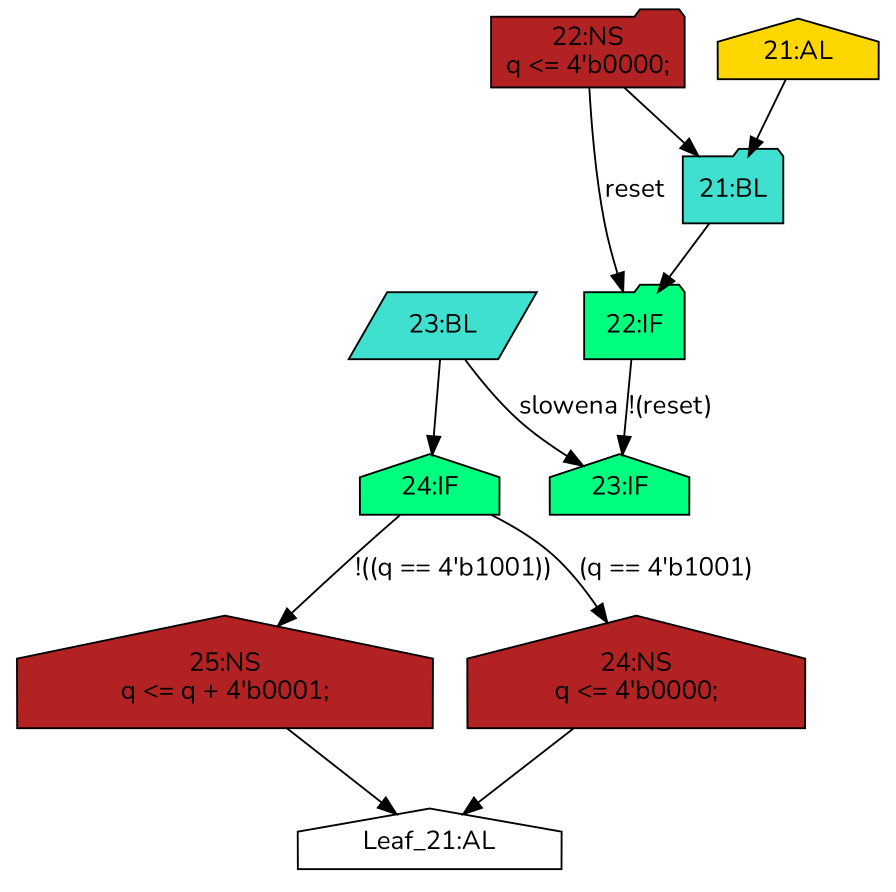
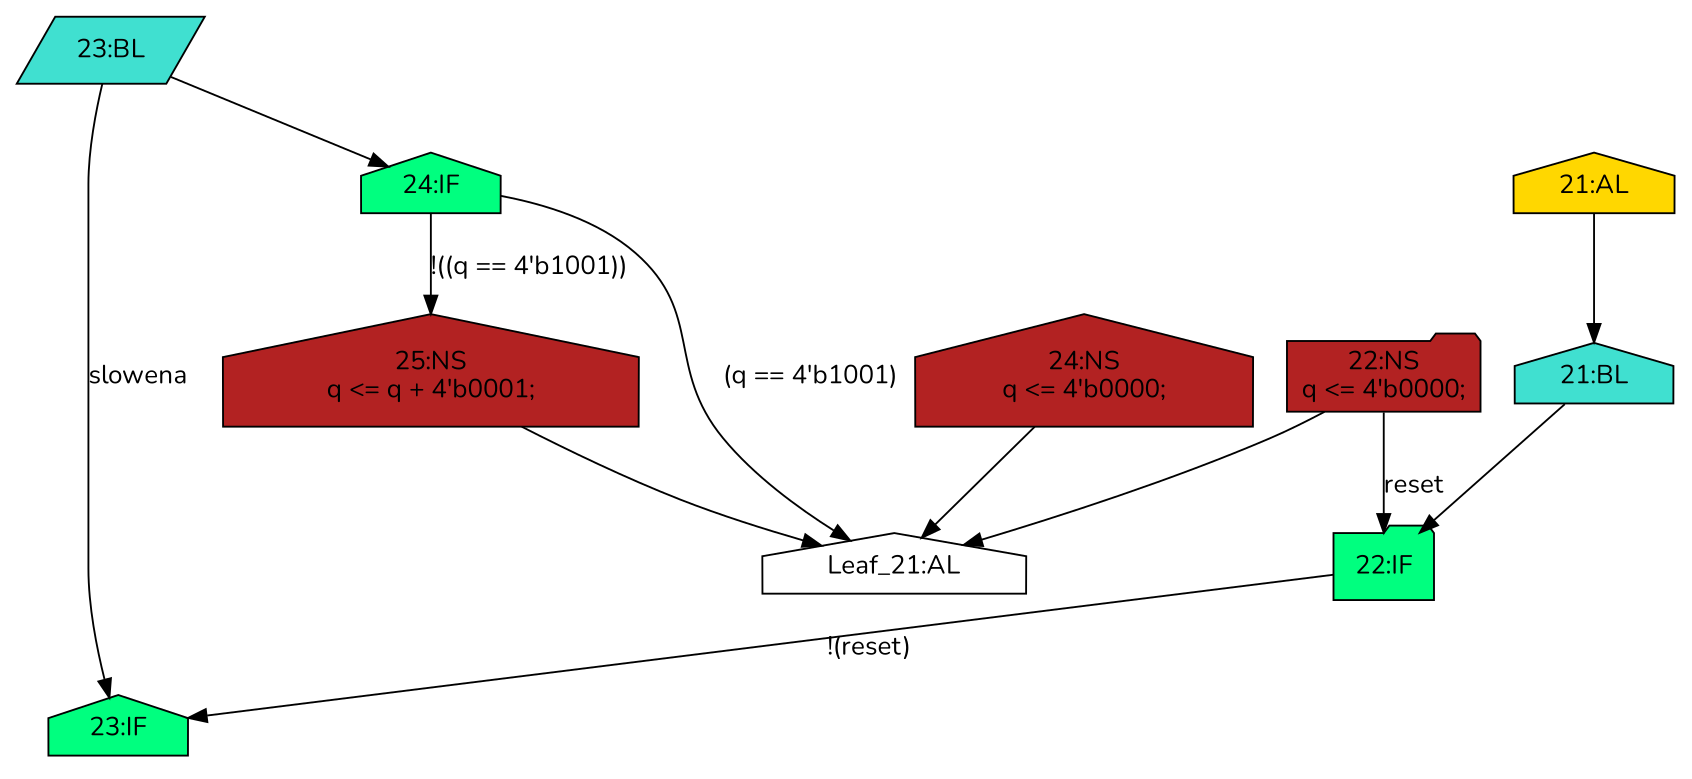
edge "22:NS q <= 4'b0000;" -> "21:BL": now "22:NS q <= 4'b0000;" -> "Leaf_21:AL"
node "21:BL": shape folder -> house
edge "24:IF" -> "24:NS q <= 4'b0000;": now "24:IF" -> "Leaf_21:AL"
